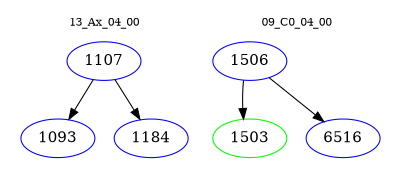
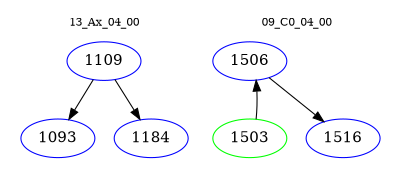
node "1107": label "1107" -> "1109"
edge "1506" -> "1503": reversed
node "6516": label "6516" -> "1516"
